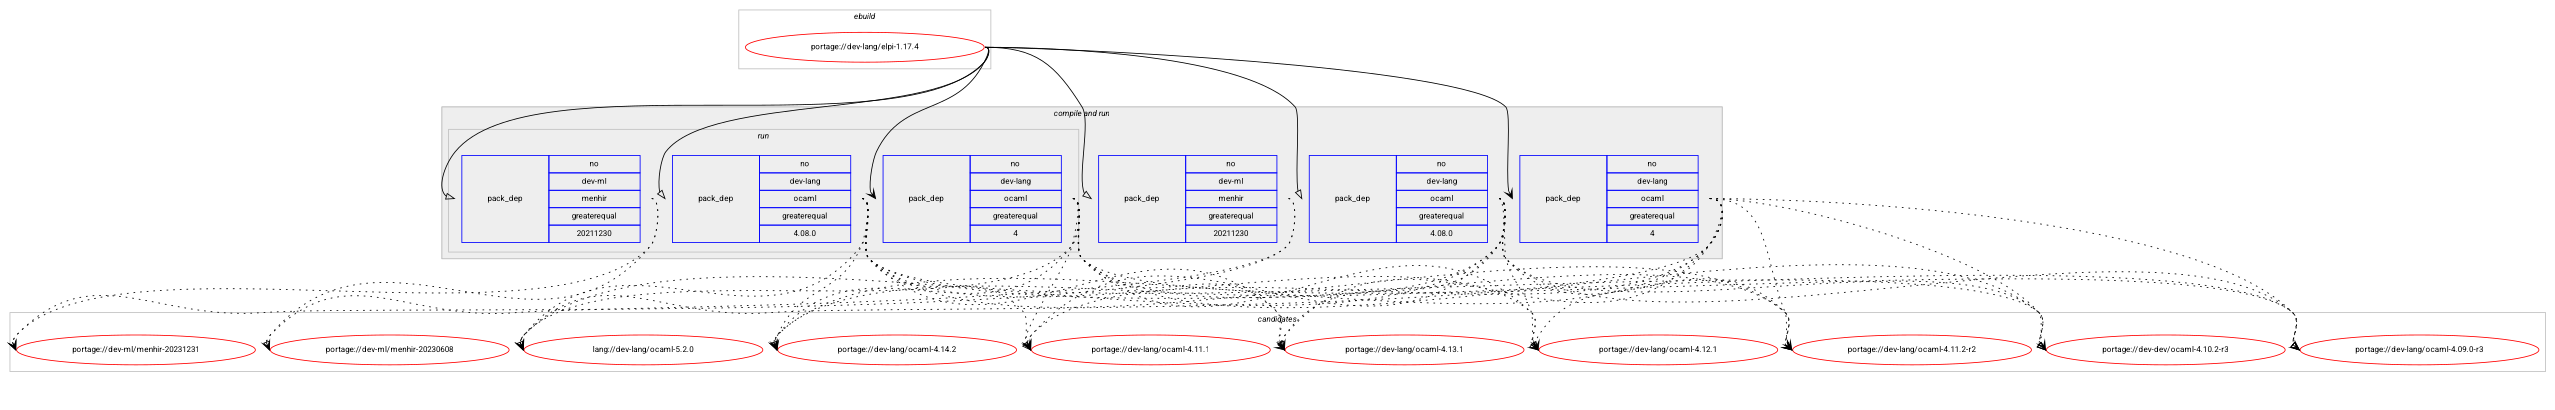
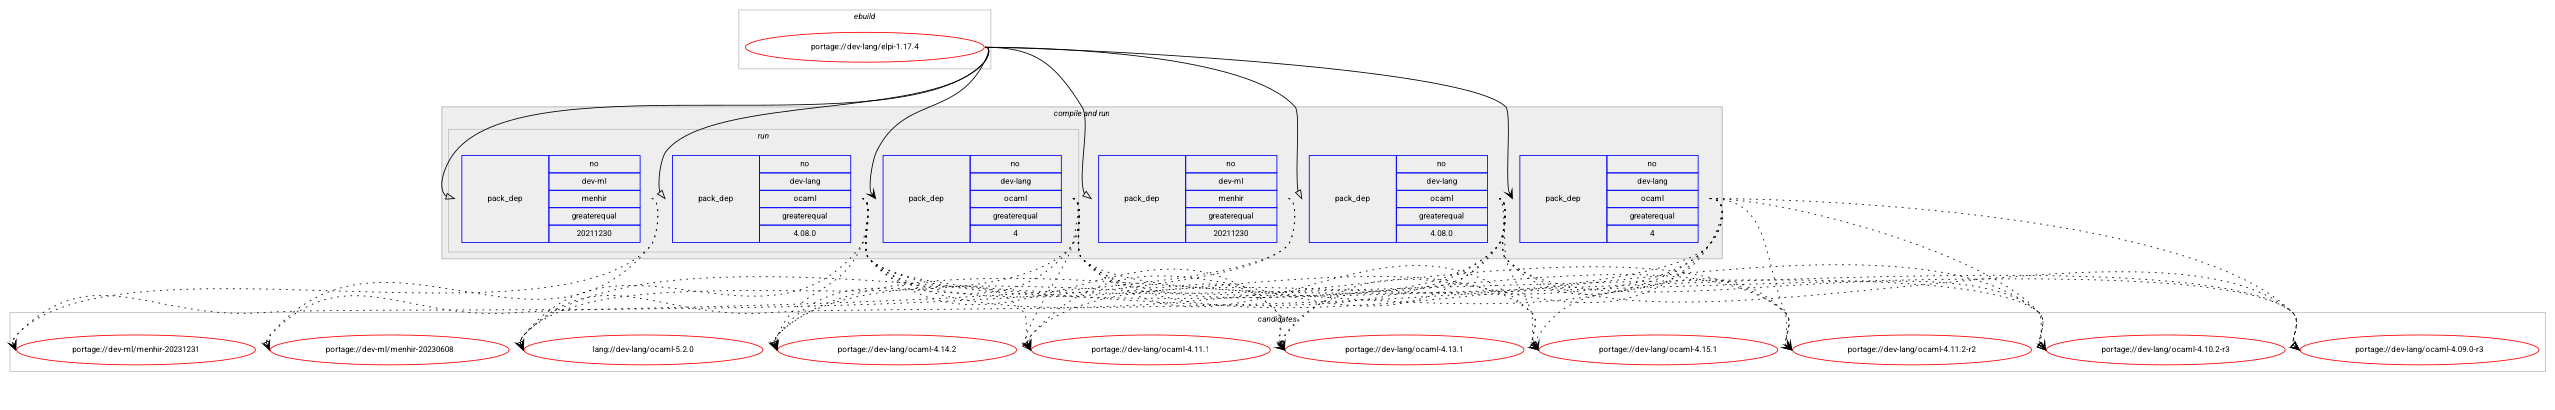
node "portage://dev-lang/ocaml-4.12.1": label "portage://dev-lang/ocaml-4.12.1" -> "portage://dev-lang/ocaml-4.15.1"
node "portage://dev-dev/ocaml-4.10.2-r3": label "portage://dev-dev/ocaml-4.10.2-r3" -> "portage://dev-lang/ocaml-4.10.2-r3"
